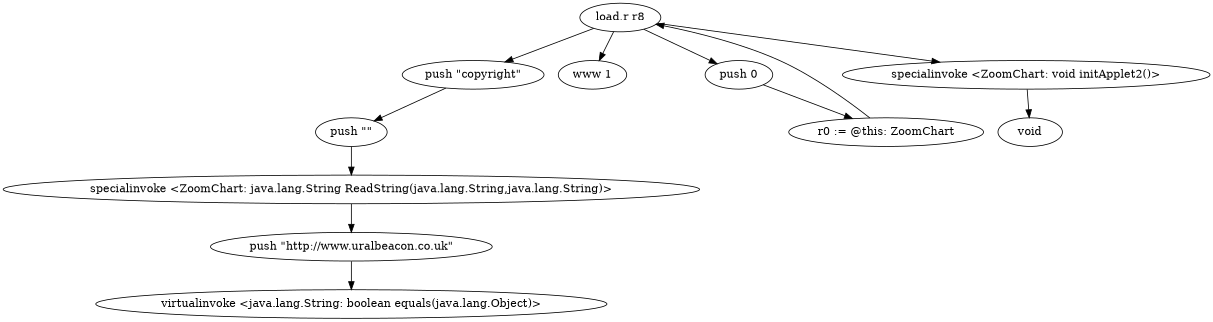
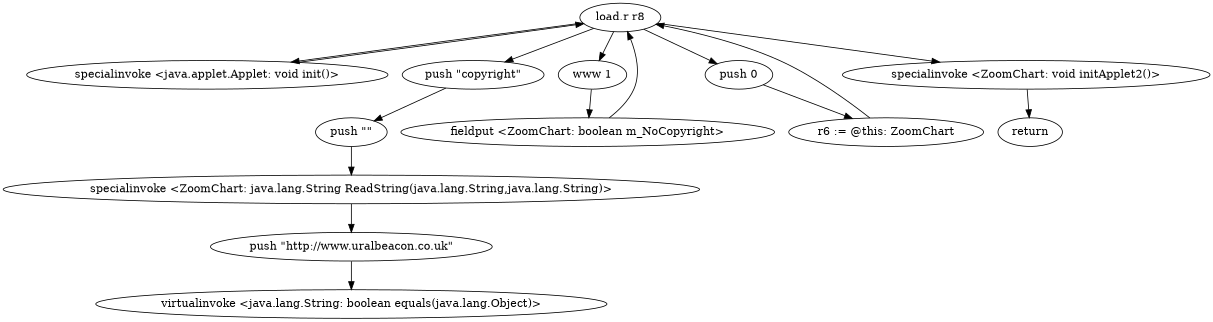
node "specialinvoke <java.applet.Applet: void init()>": added
node "fieldput <ZoomChart: boolean m_NoCopyright>": added
node "r0 := @this: ZoomChart": label "r0 := @this: ZoomChart" -> "r6 := @this: ZoomChart"
node "void": label "void" -> "return"
